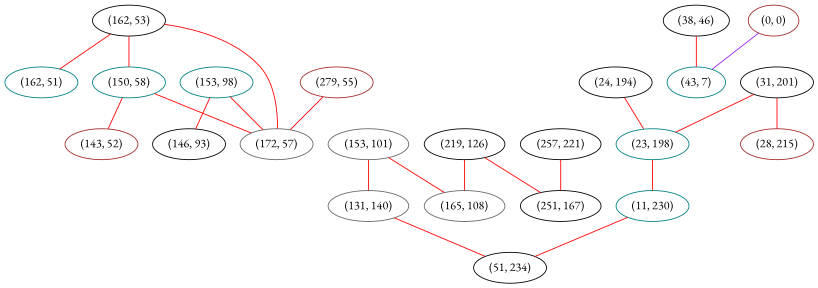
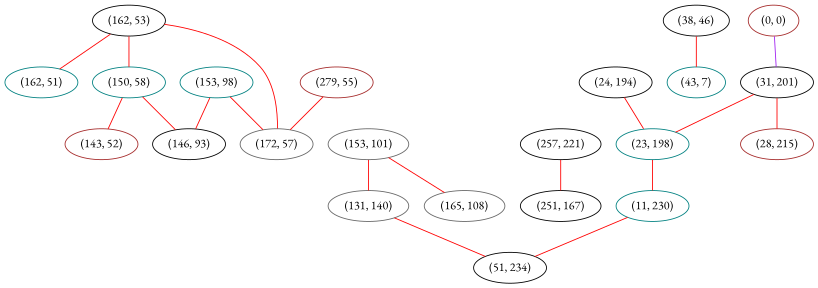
edge "(0, 0)" -- "(43, 7)": now "(0, 0)" -- "(31, 201)"
edge "(150, 58)" -- "(172, 57)": now "(150, 58)" -- "(146, 93)"
node "(219, 126)": removed
